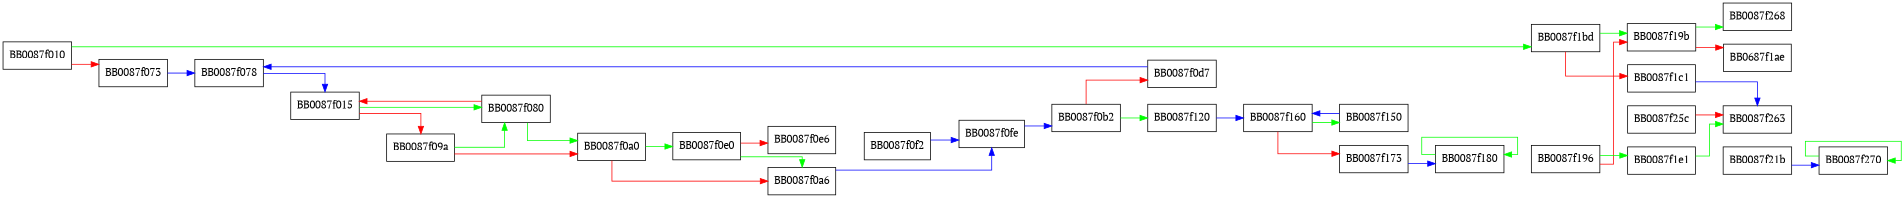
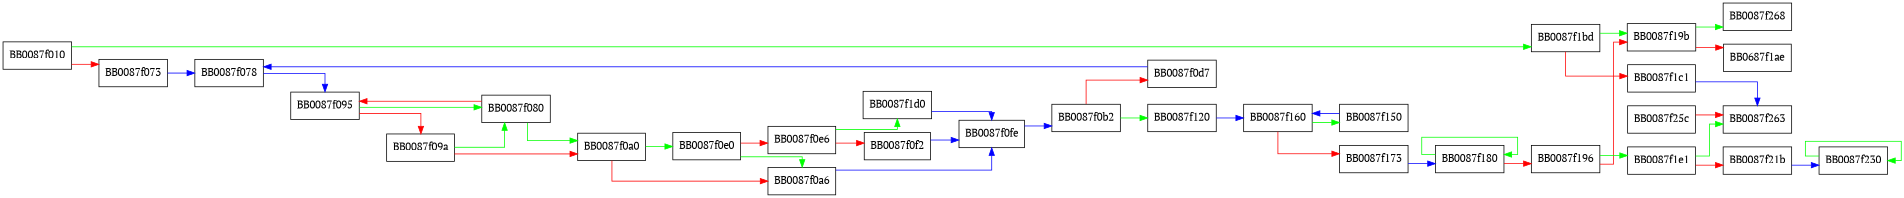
node "BB0087f1d0": added
node "BB0087f015": label "BB0087f015" -> "BB0087f095"
edge "BB0087f0e6" -> "BB0087f0f2": added
node "BB0087f270": label "BB0087f270" -> "BB0087f230"
edge "BB0087f180" -> "BB0087f196": added
edge "BB0087f1e1" -> "BB0087f21b": added
